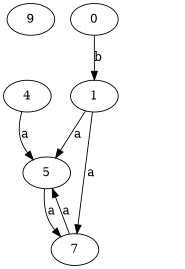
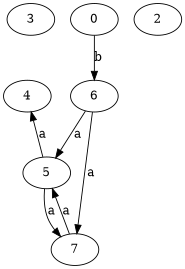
node "9": label "9" -> "3"
node "2": added
node "1": label "1" -> "6"
edge "4" -> "5": reversed
